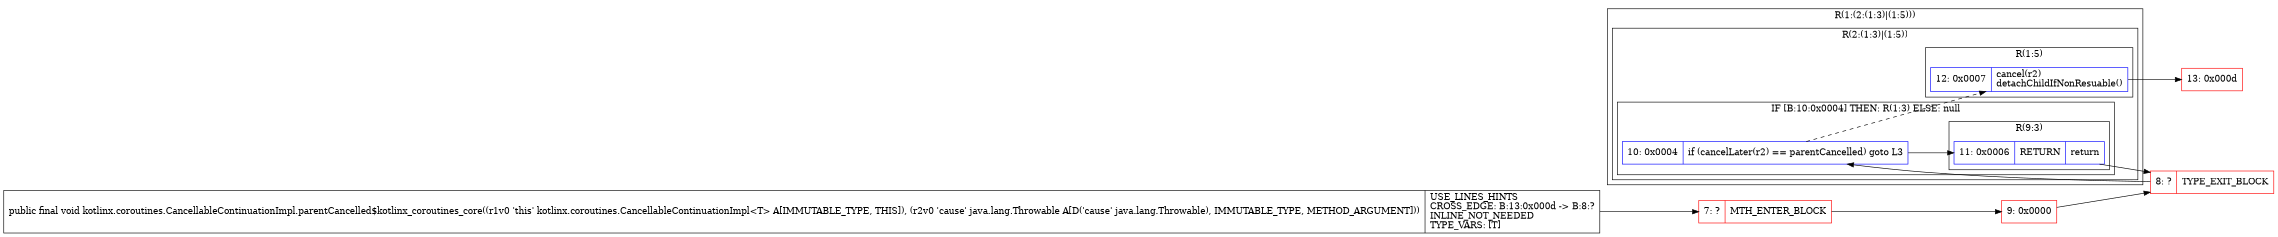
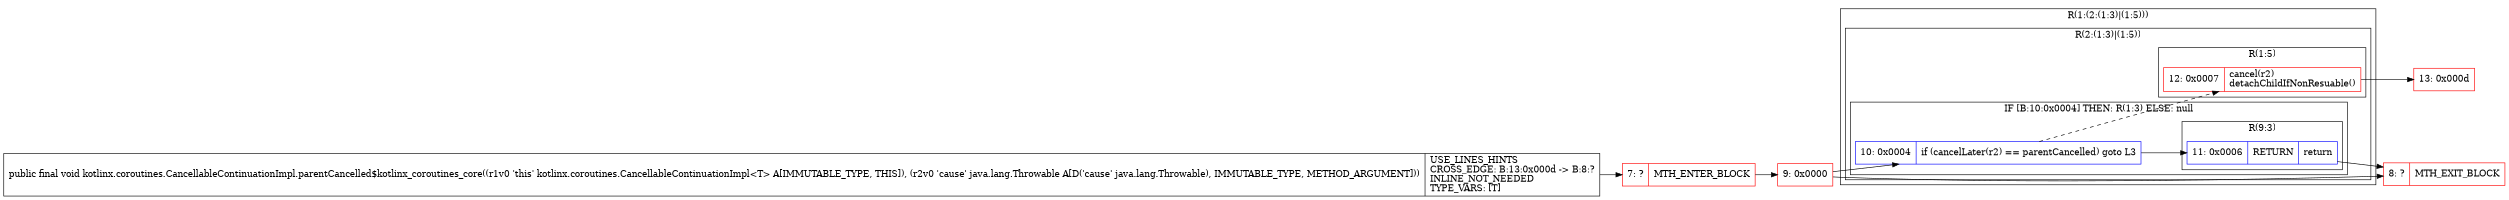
node "12: 0x0007": color blue -> red
edge "8: ?" -> "10: 0x0004": now "9: 0x0000" -> "10: 0x0004"
node "8: ?": text "TYPE_EXIT_BLOCK" -> "MTH_EXIT_BLOCK"
